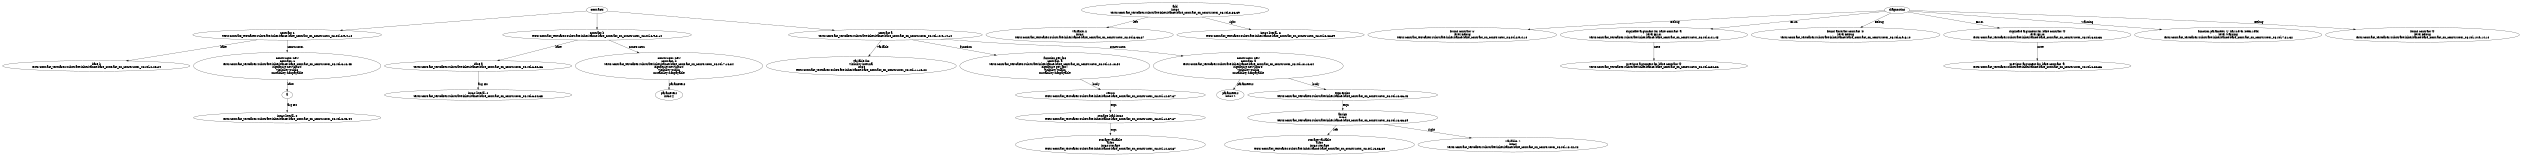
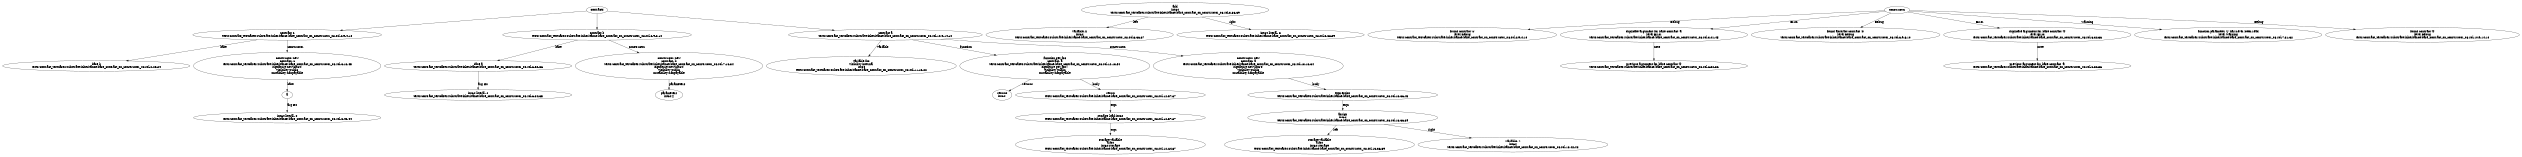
node "diagnostics": label "diagnostics" -> "constructor"
node "returns int64": added
node "parameters int64 z": removed
